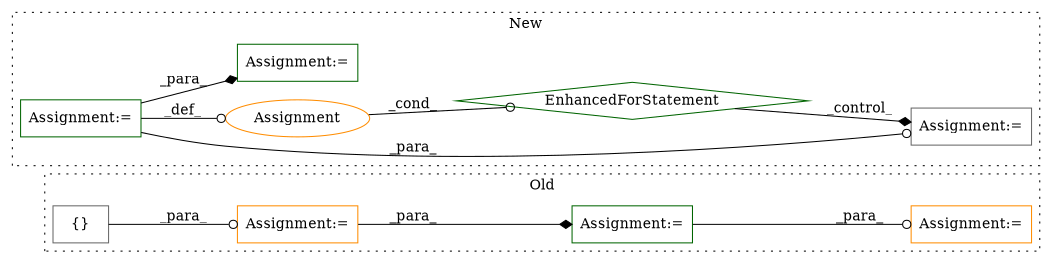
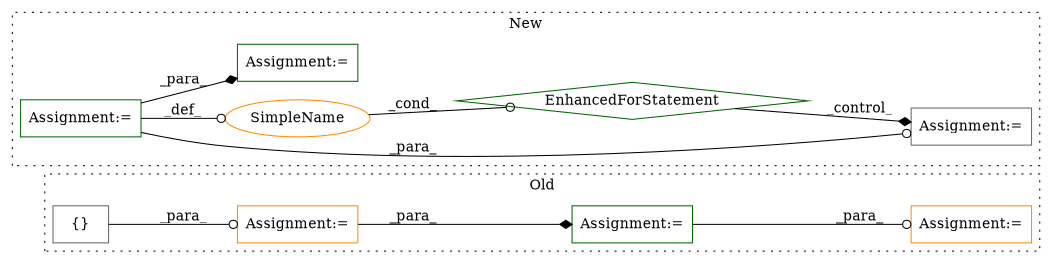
node "Assignment": label "Assignment" -> "SimpleName"
